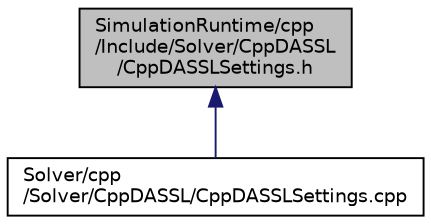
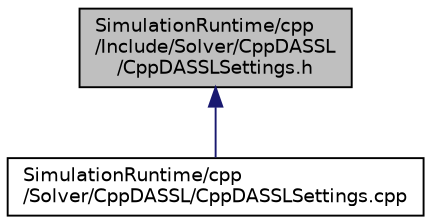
node "Solver/cpp /Solver/CppDASSL/CppDASSLSettings.cpp": label "Solver/cpp /Solver/CppDASSL/CppDASSLSettings.cpp" -> "SimulationRuntime/cpp /Solver/CppDASSL/CppDASSLSettings.cpp"
